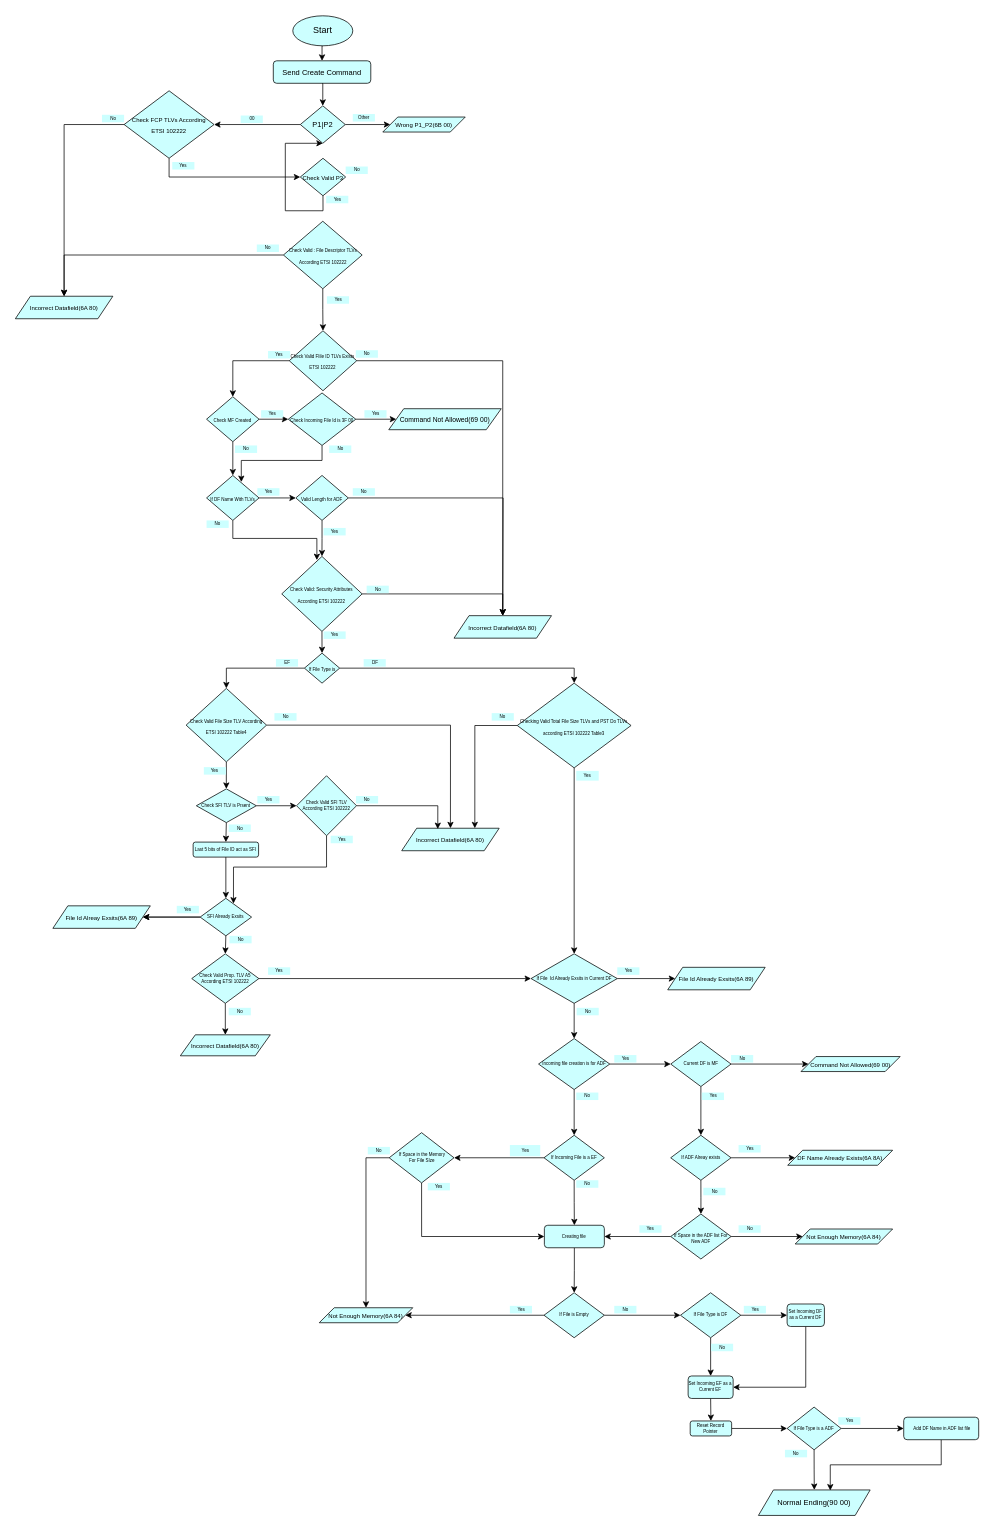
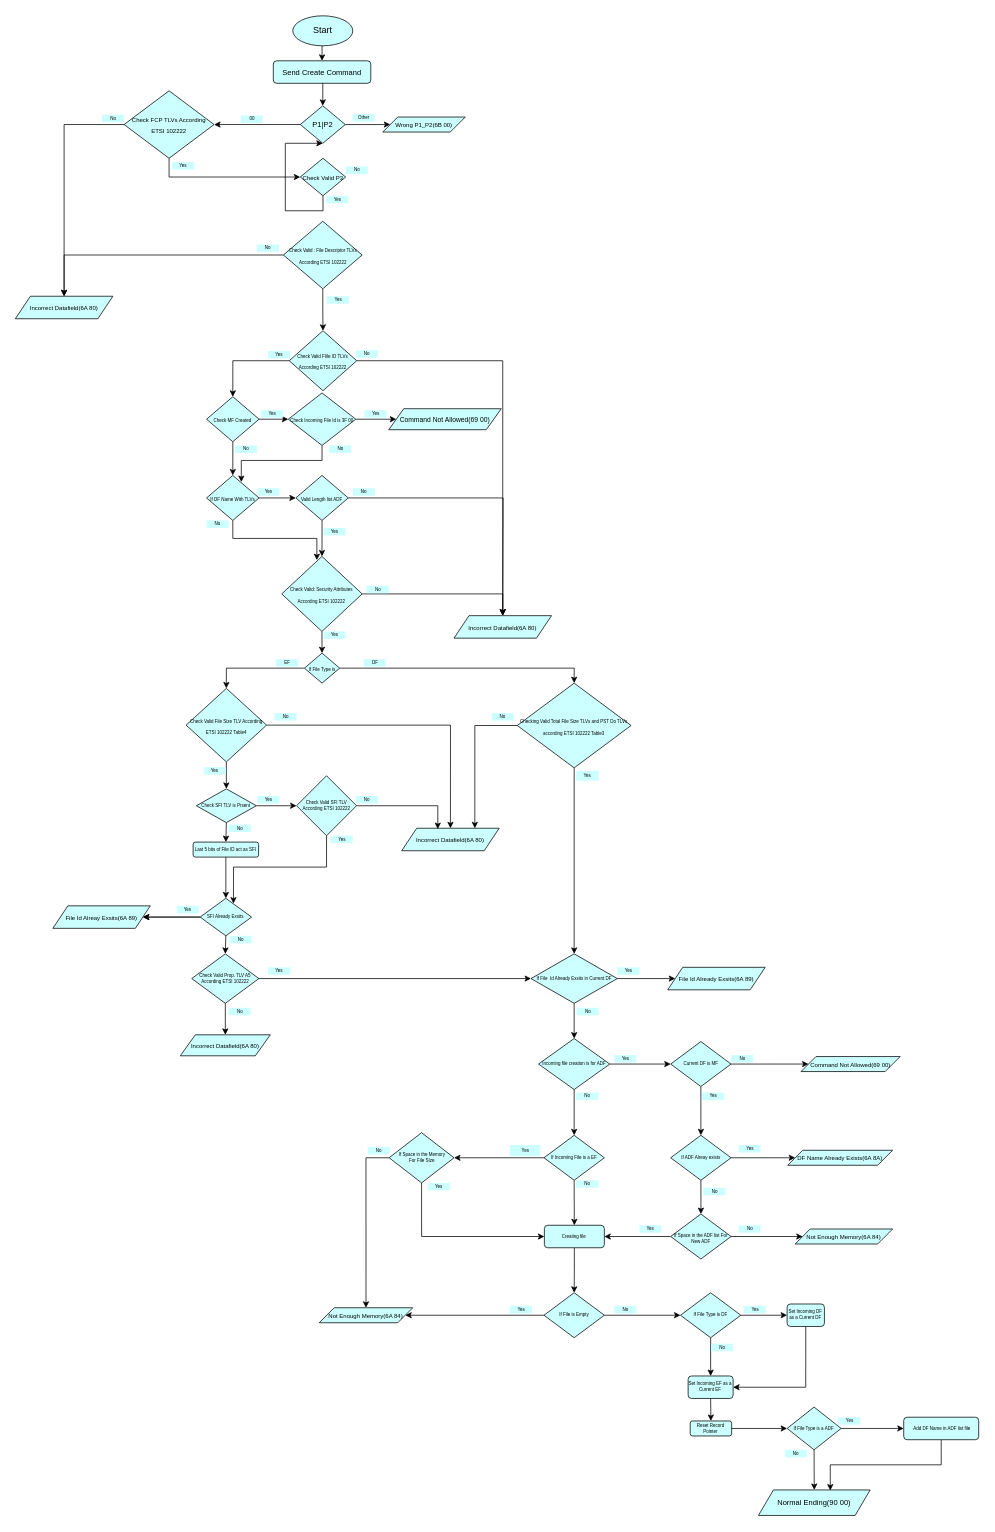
node "Check Valid FIile ID TLVs Exists ETSI 102222": label "Check Valid FIile ID TLVs Exists ETSI 102222" -> "Check Valid FIile ID TLVs According ETSI 102222"
node "Valid Length for ADF": label "Valid Length for ADF" -> "Valid Length list ADF"
